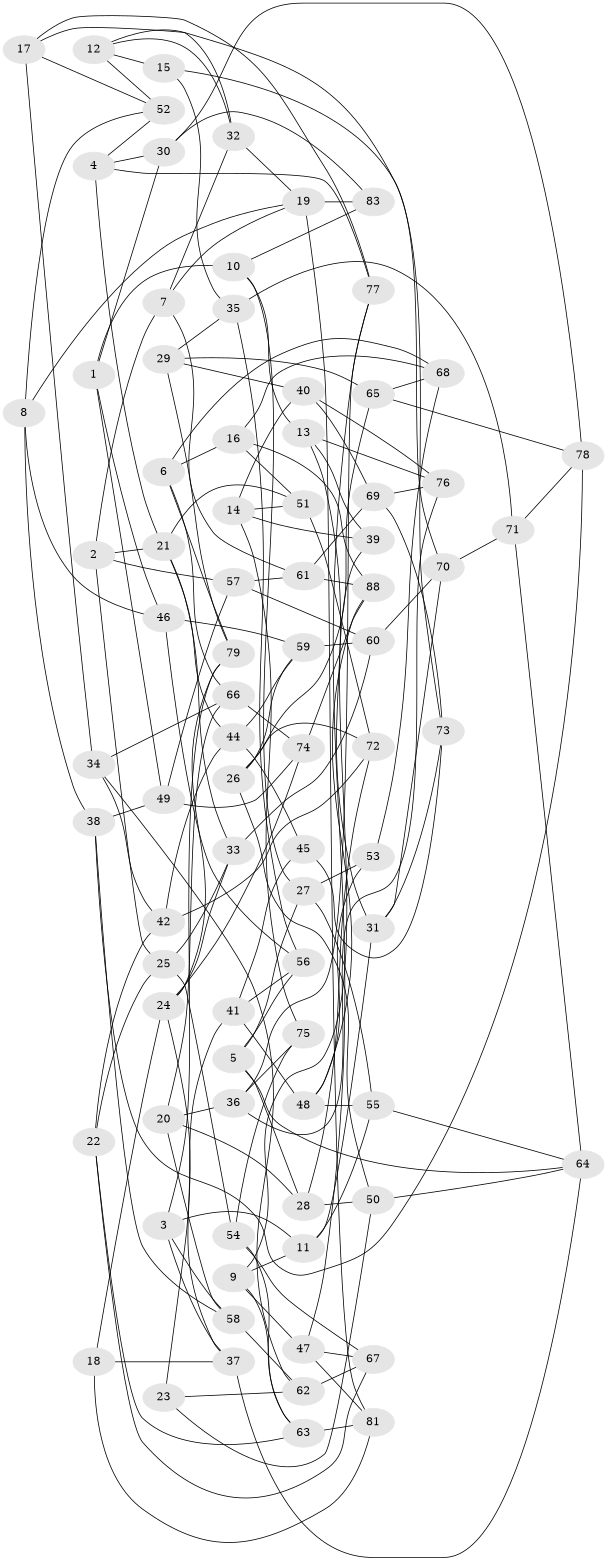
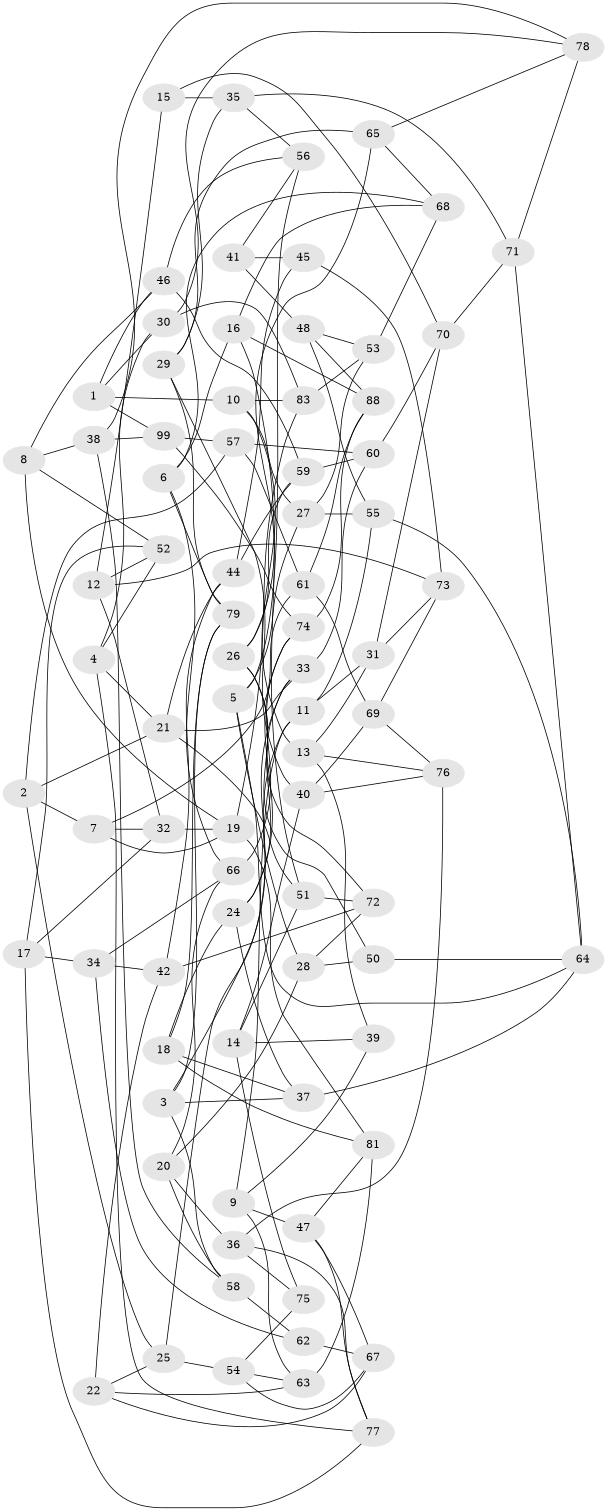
edge "53" -- "83": added
node "49": label "49" -> "99"
edge "79" -- "24": now "79" -- "18"
node "23": removed
